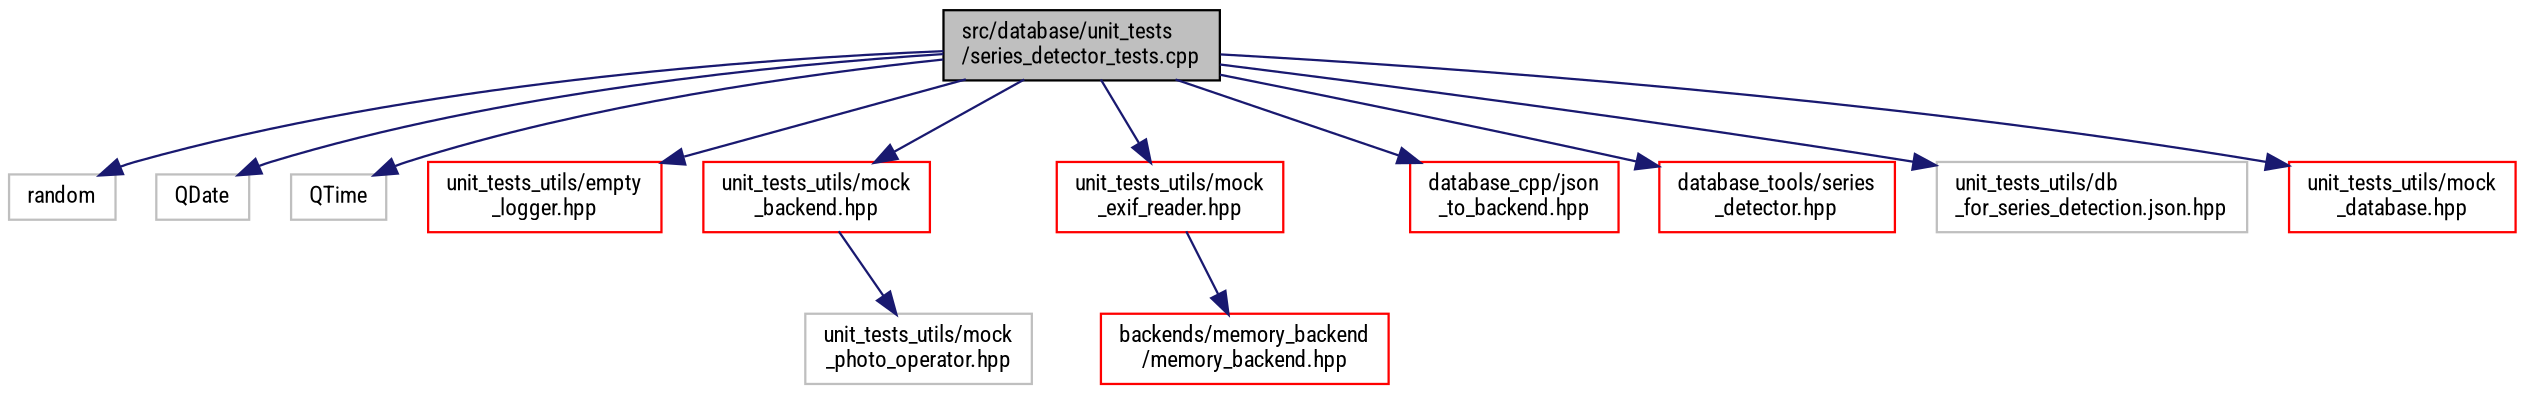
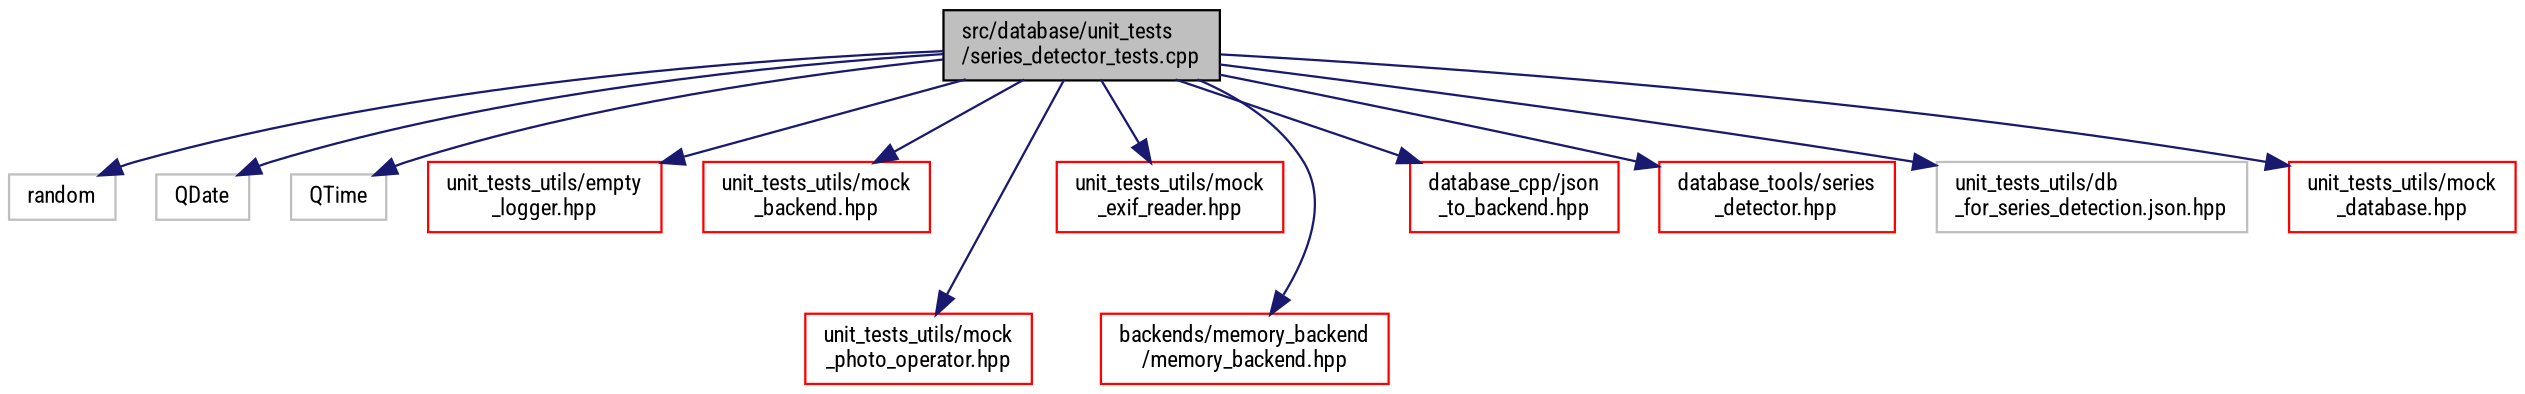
edge "unit_tests_utils/mock _exif_reader.hpp" -> "backends/memory_backend /memory_backend.hpp": now "src/database/unit_tests /series_detector_tests.cpp" -> "backends/memory_backend /memory_backend.hpp"
edge "unit_tests_utils/mock _backend.hpp" -> "unit_tests_utils/mock _photo_operator.hpp": now "src/database/unit_tests /series_detector_tests.cpp" -> "unit_tests_utils/mock _photo_operator.hpp"
node "unit_tests_utils/mock _photo_operator.hpp": color grey75 -> red
